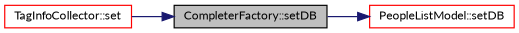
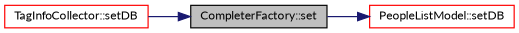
node "TagInfoCollector::set": label "TagInfoCollector::set" -> "TagInfoCollector::setDB"
node "CompleterFactory::setDB": label "CompleterFactory::setDB" -> "CompleterFactory::set"
